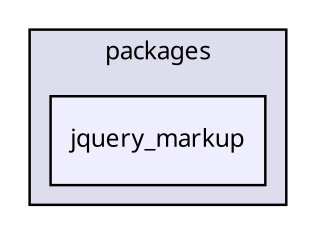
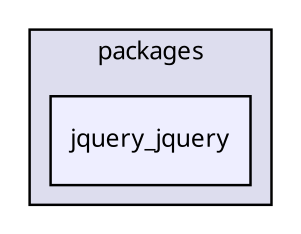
node "jquery_markup": label "jquery_markup" -> "jquery_jquery"
